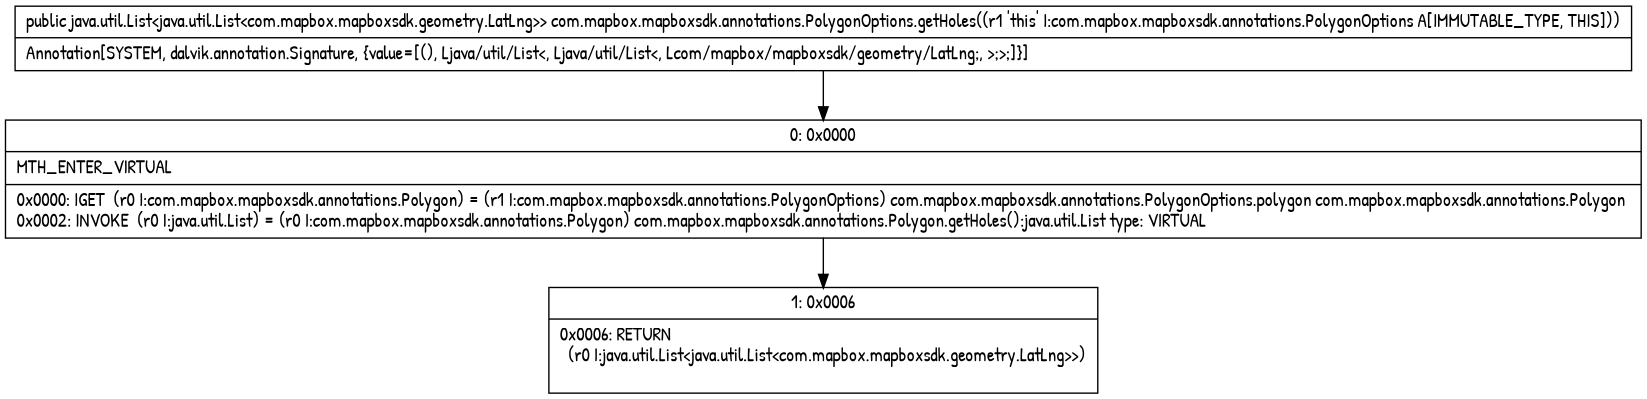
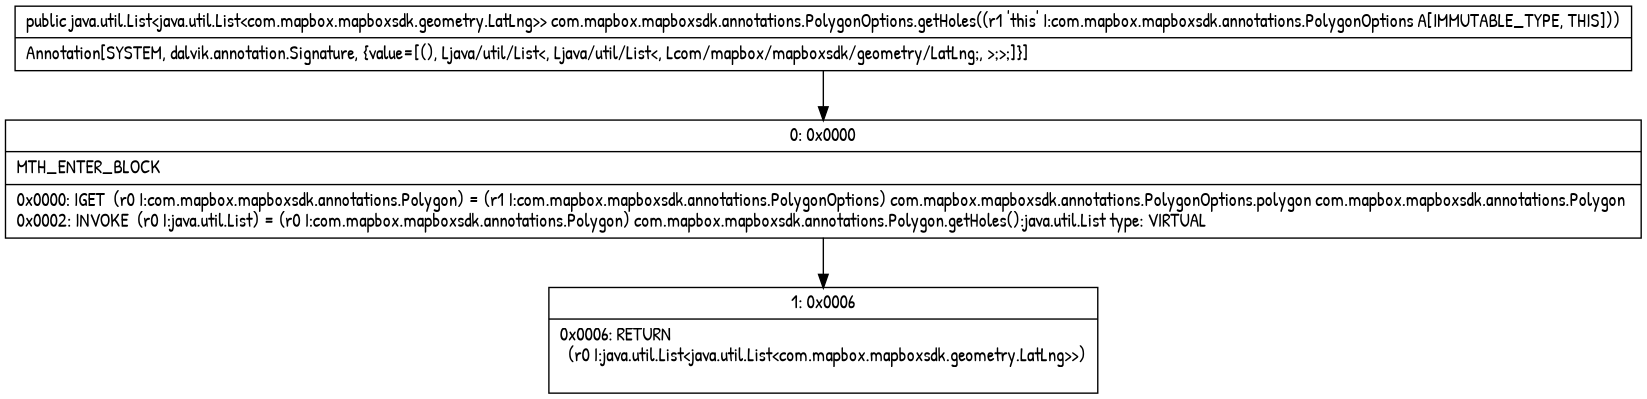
node "0: 0x0000": text "MTH_ENTER_VIRTUAL" -> "MTH_ENTER_BLOCK"
